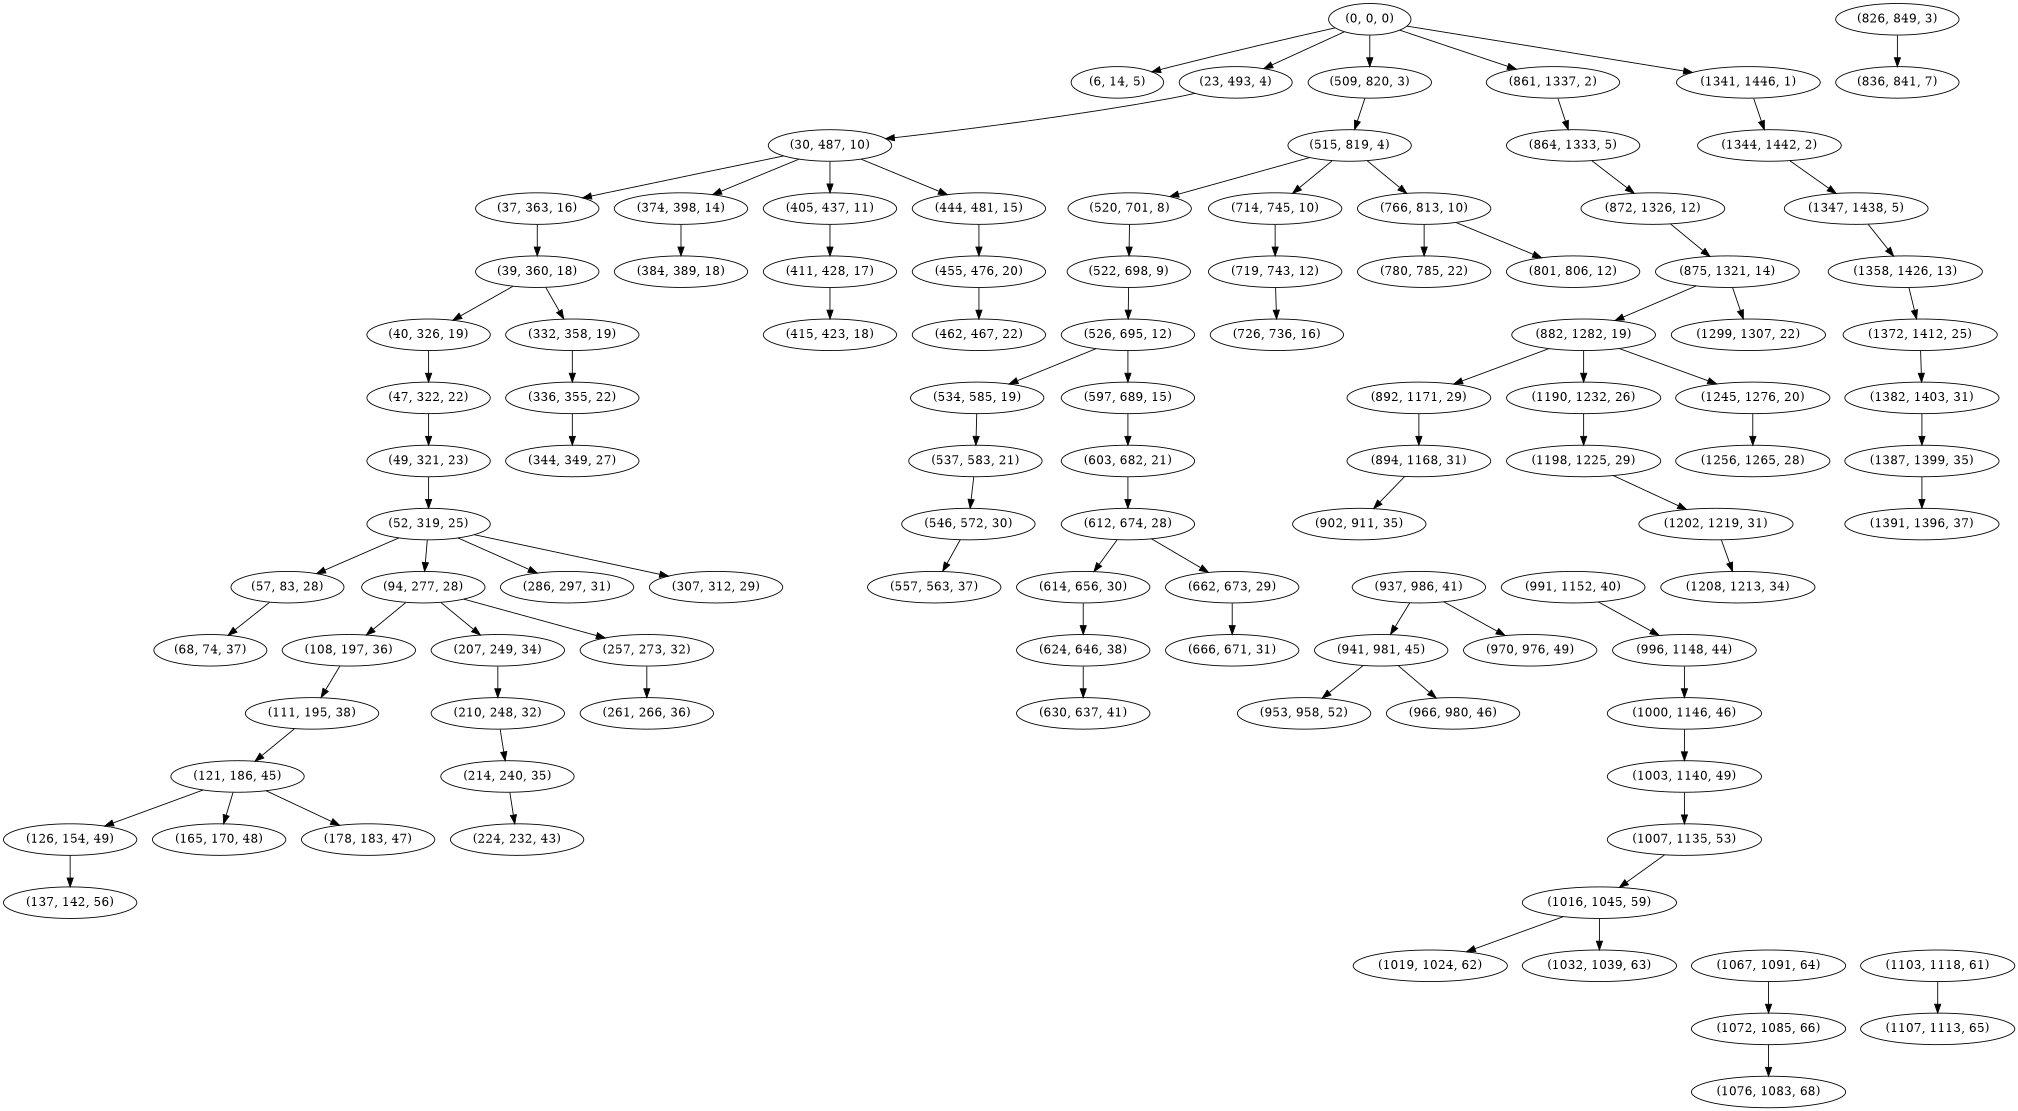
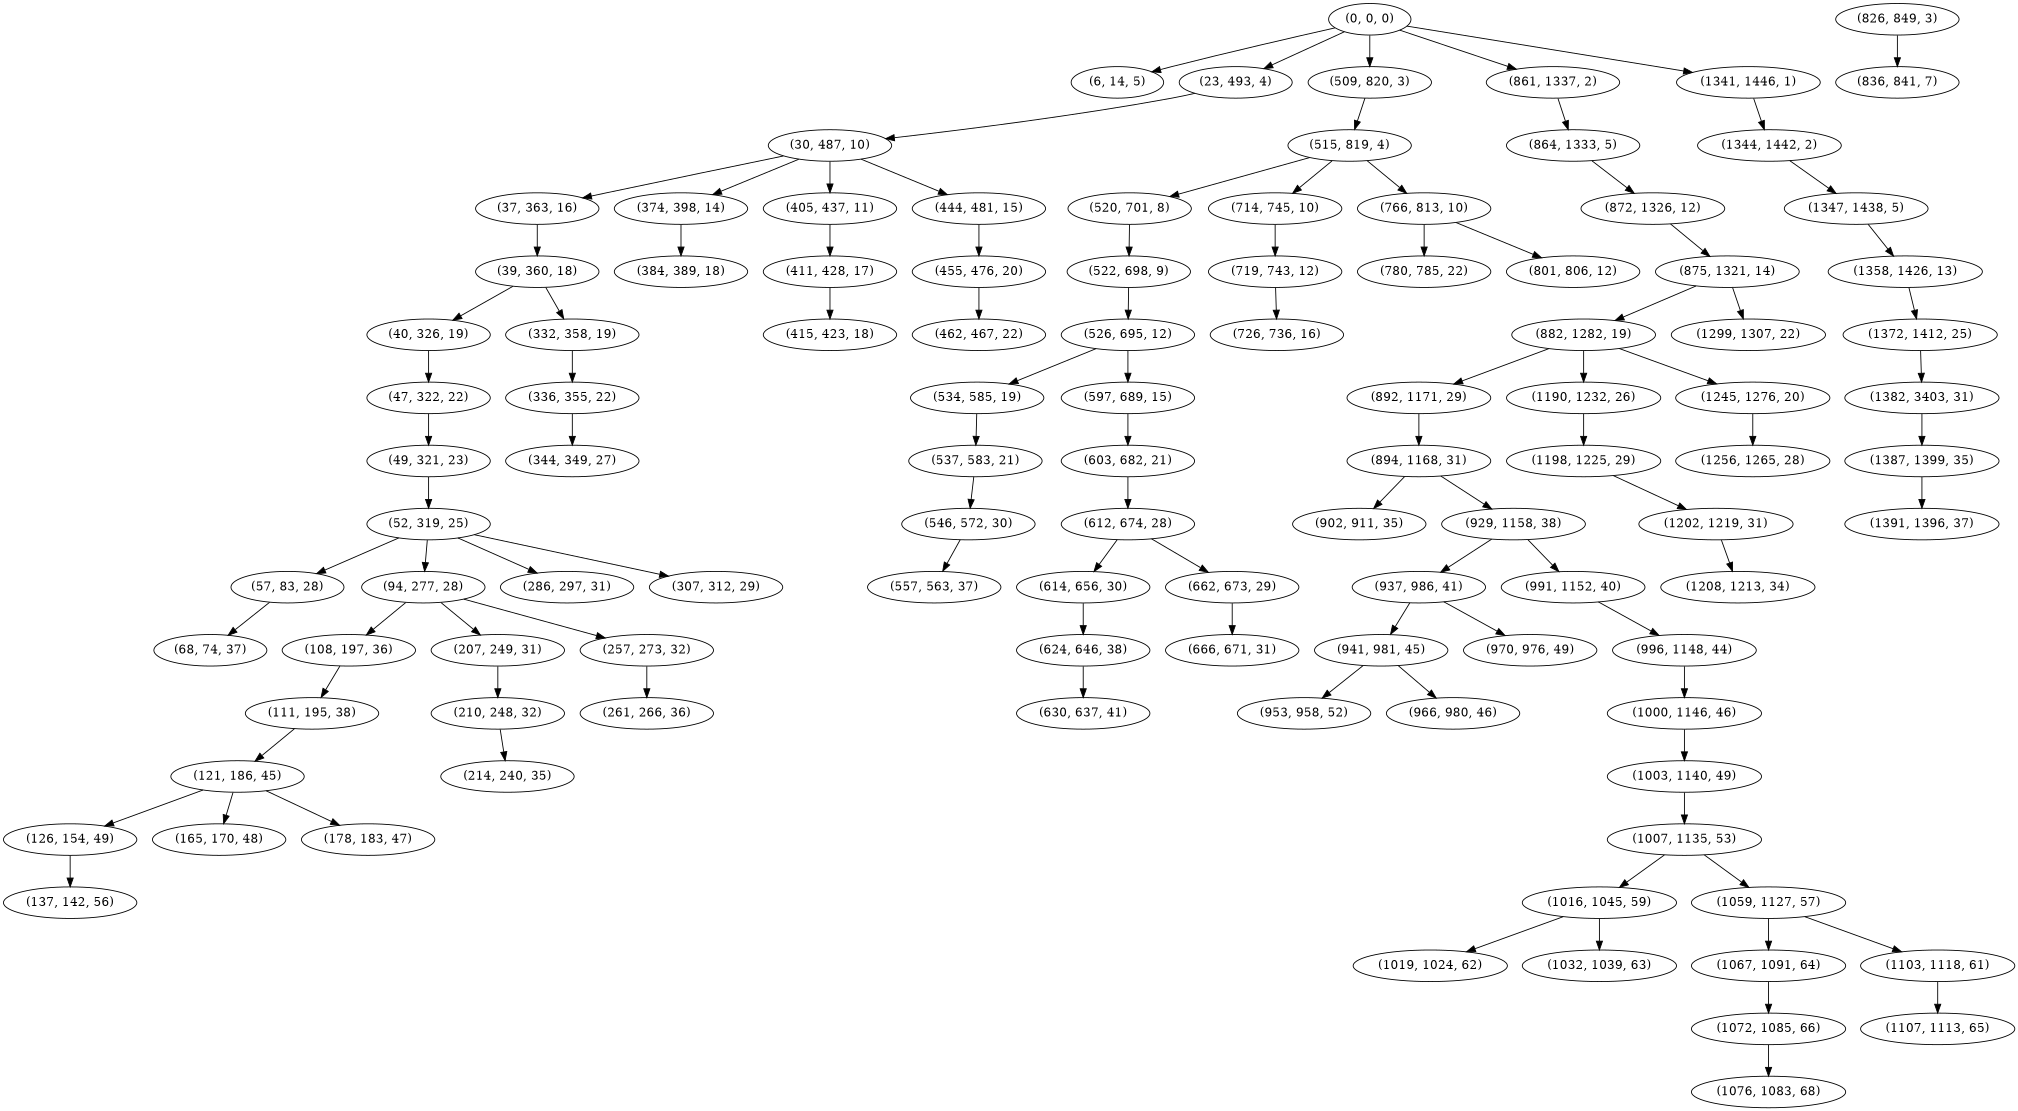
node "(1382, 1403, 31)": label "(1382, 1403, 31)" -> "(1382, 3403, 31)"
node "(929, 1158, 38)": added
node "(207, 249, 34)": label "(207, 249, 34)" -> "(207, 249, 31)"
node "(224, 232, 43)": removed
node "(1059, 1127, 57)": added
